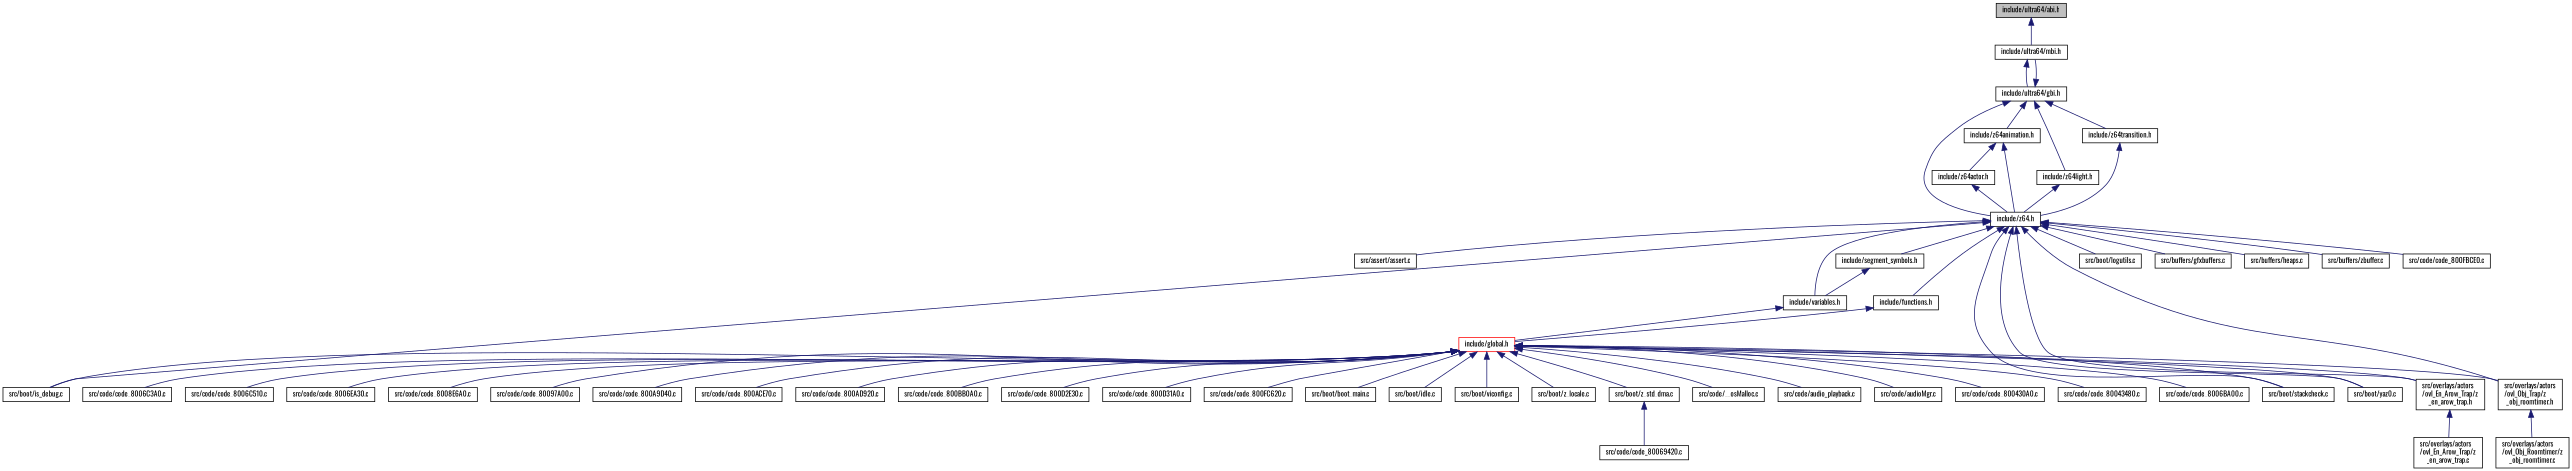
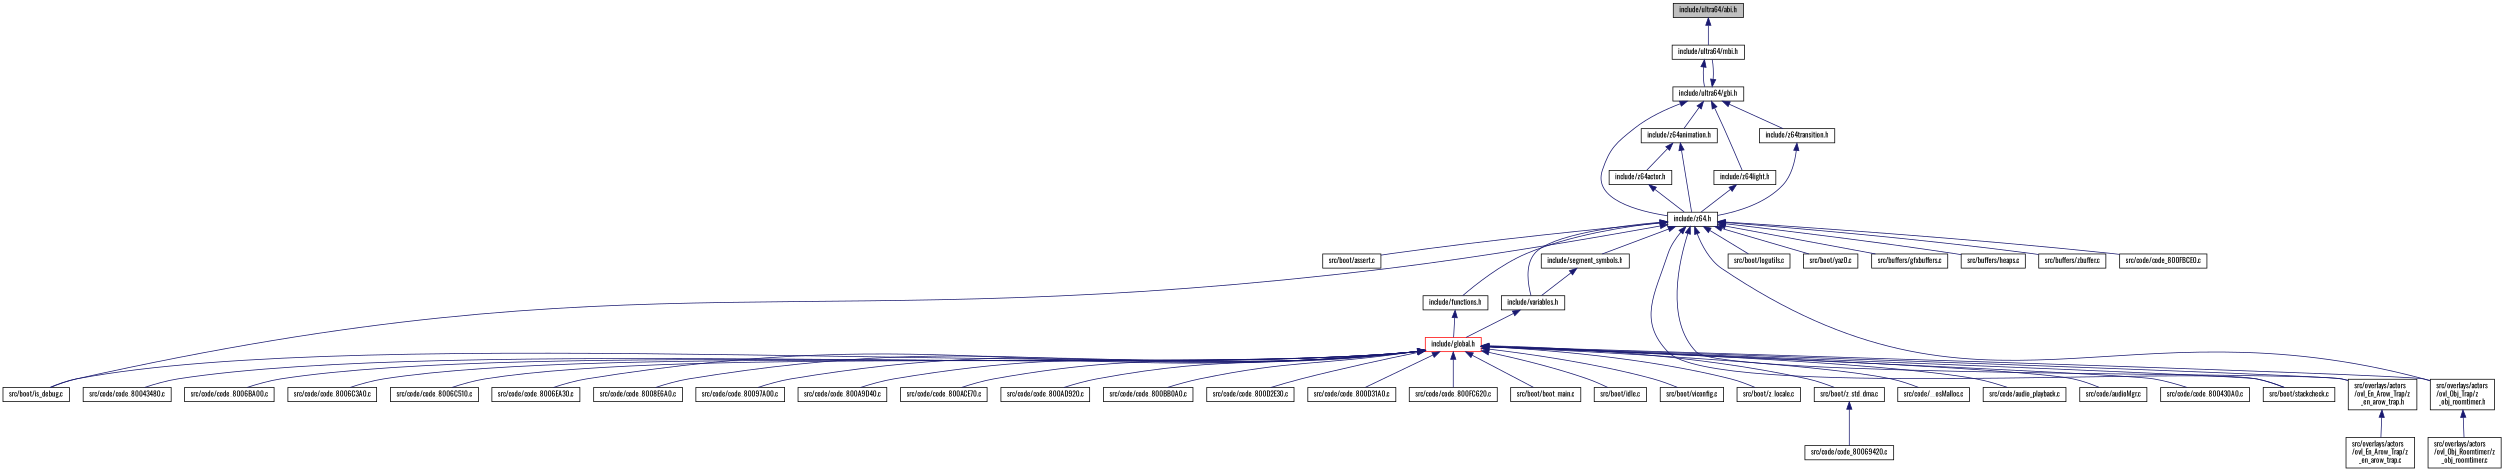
node "src/assert/assert.c": label "src/assert/assert.c" -> "src/boot/assert.c"
edge "src/boot/yaz0.c" -> "include/global.h": removed
